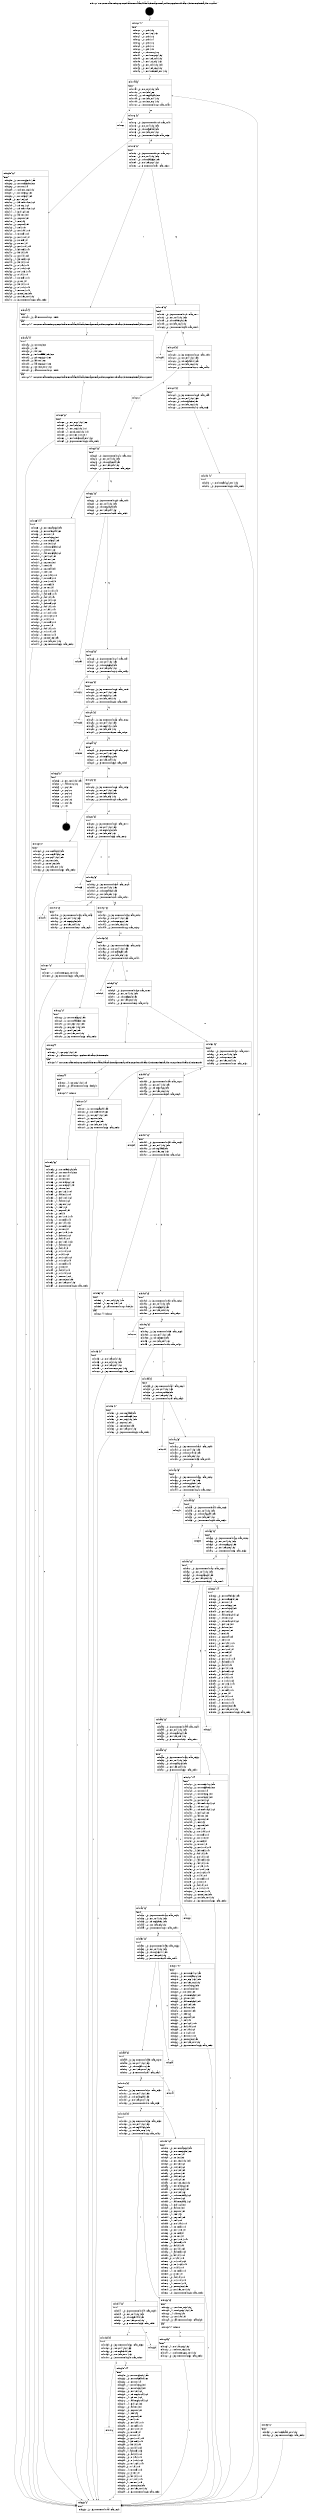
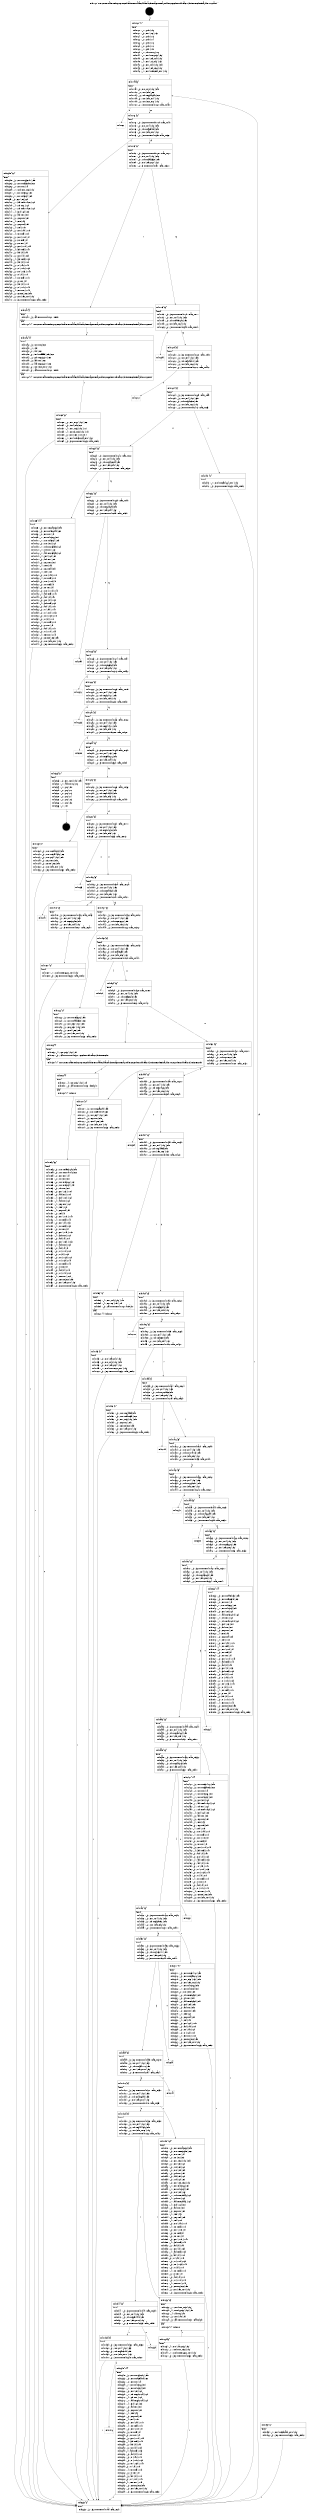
edge "0x402212" -> "0x40183d [25]": now "0x401824 [25]" -> "0x40183d [25]"
edge "0x401937 [25]" -> "0x401950 [25]": removed, label "11"
edge "0x401c58 [23]" -> "0x401c6f [23]": reversed
edge "0x401b5d [25]" -> "0x40234e [144]": now "0x401b5d [25]" -> "0x40265c [5]"
